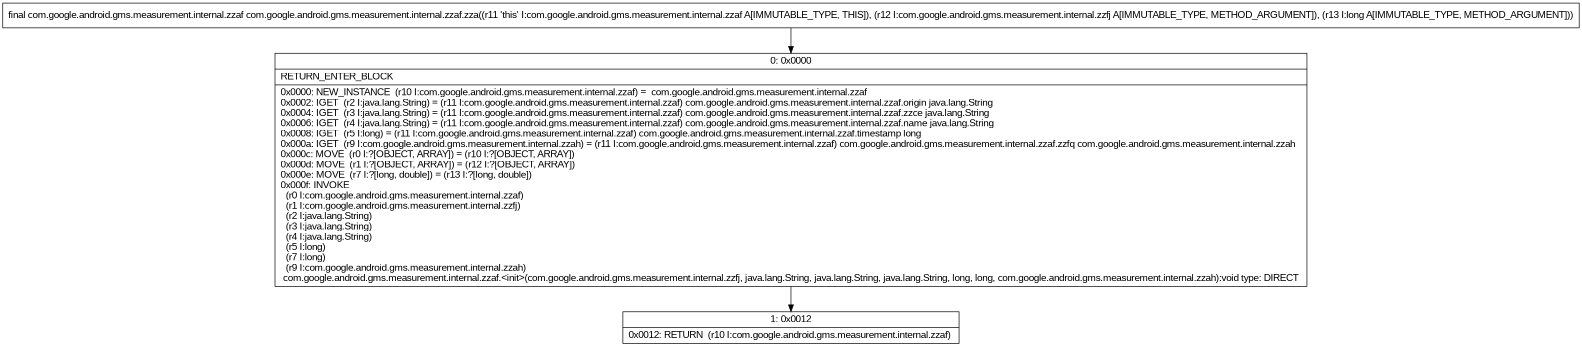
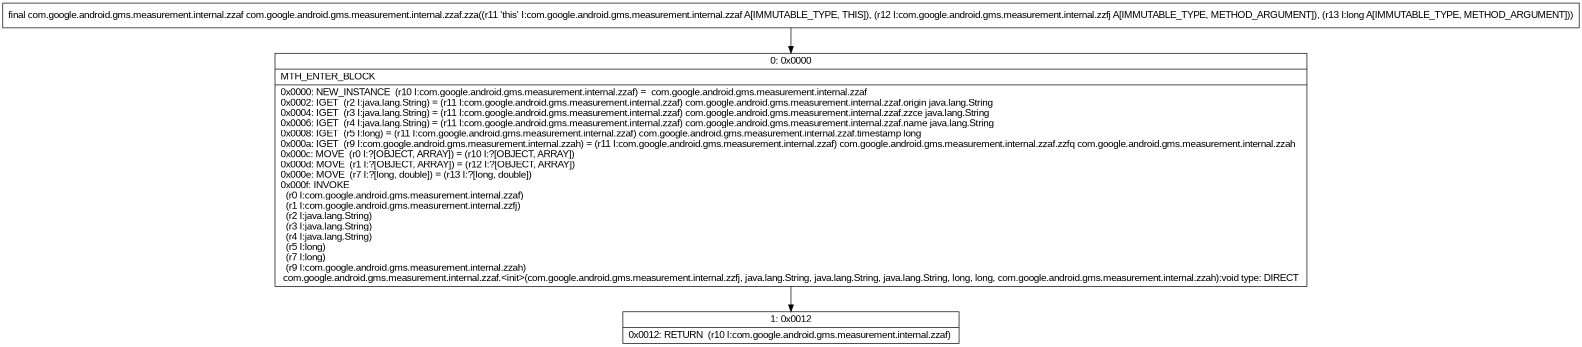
node "0: 0x0000": text "RETURN_ENTER_BLOCK" -> "MTH_ENTER_BLOCK"
